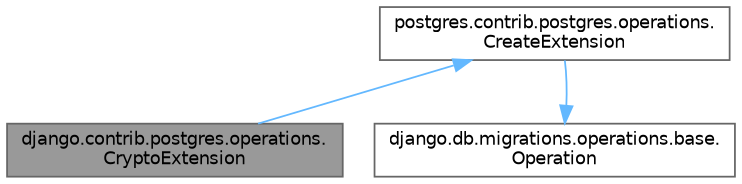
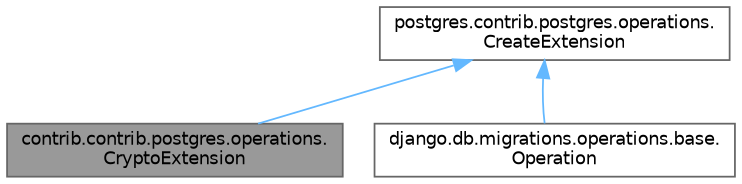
edge "postgres.contrib.postgres.operations. CreateExtension" -> "django.db.migrations.operations.base. Operation": reversed
node "django.contrib.postgres.operations. CryptoExtension": label "django.contrib.postgres.operations. CryptoExtension" -> "contrib.contrib.postgres.operations. CryptoExtension"
